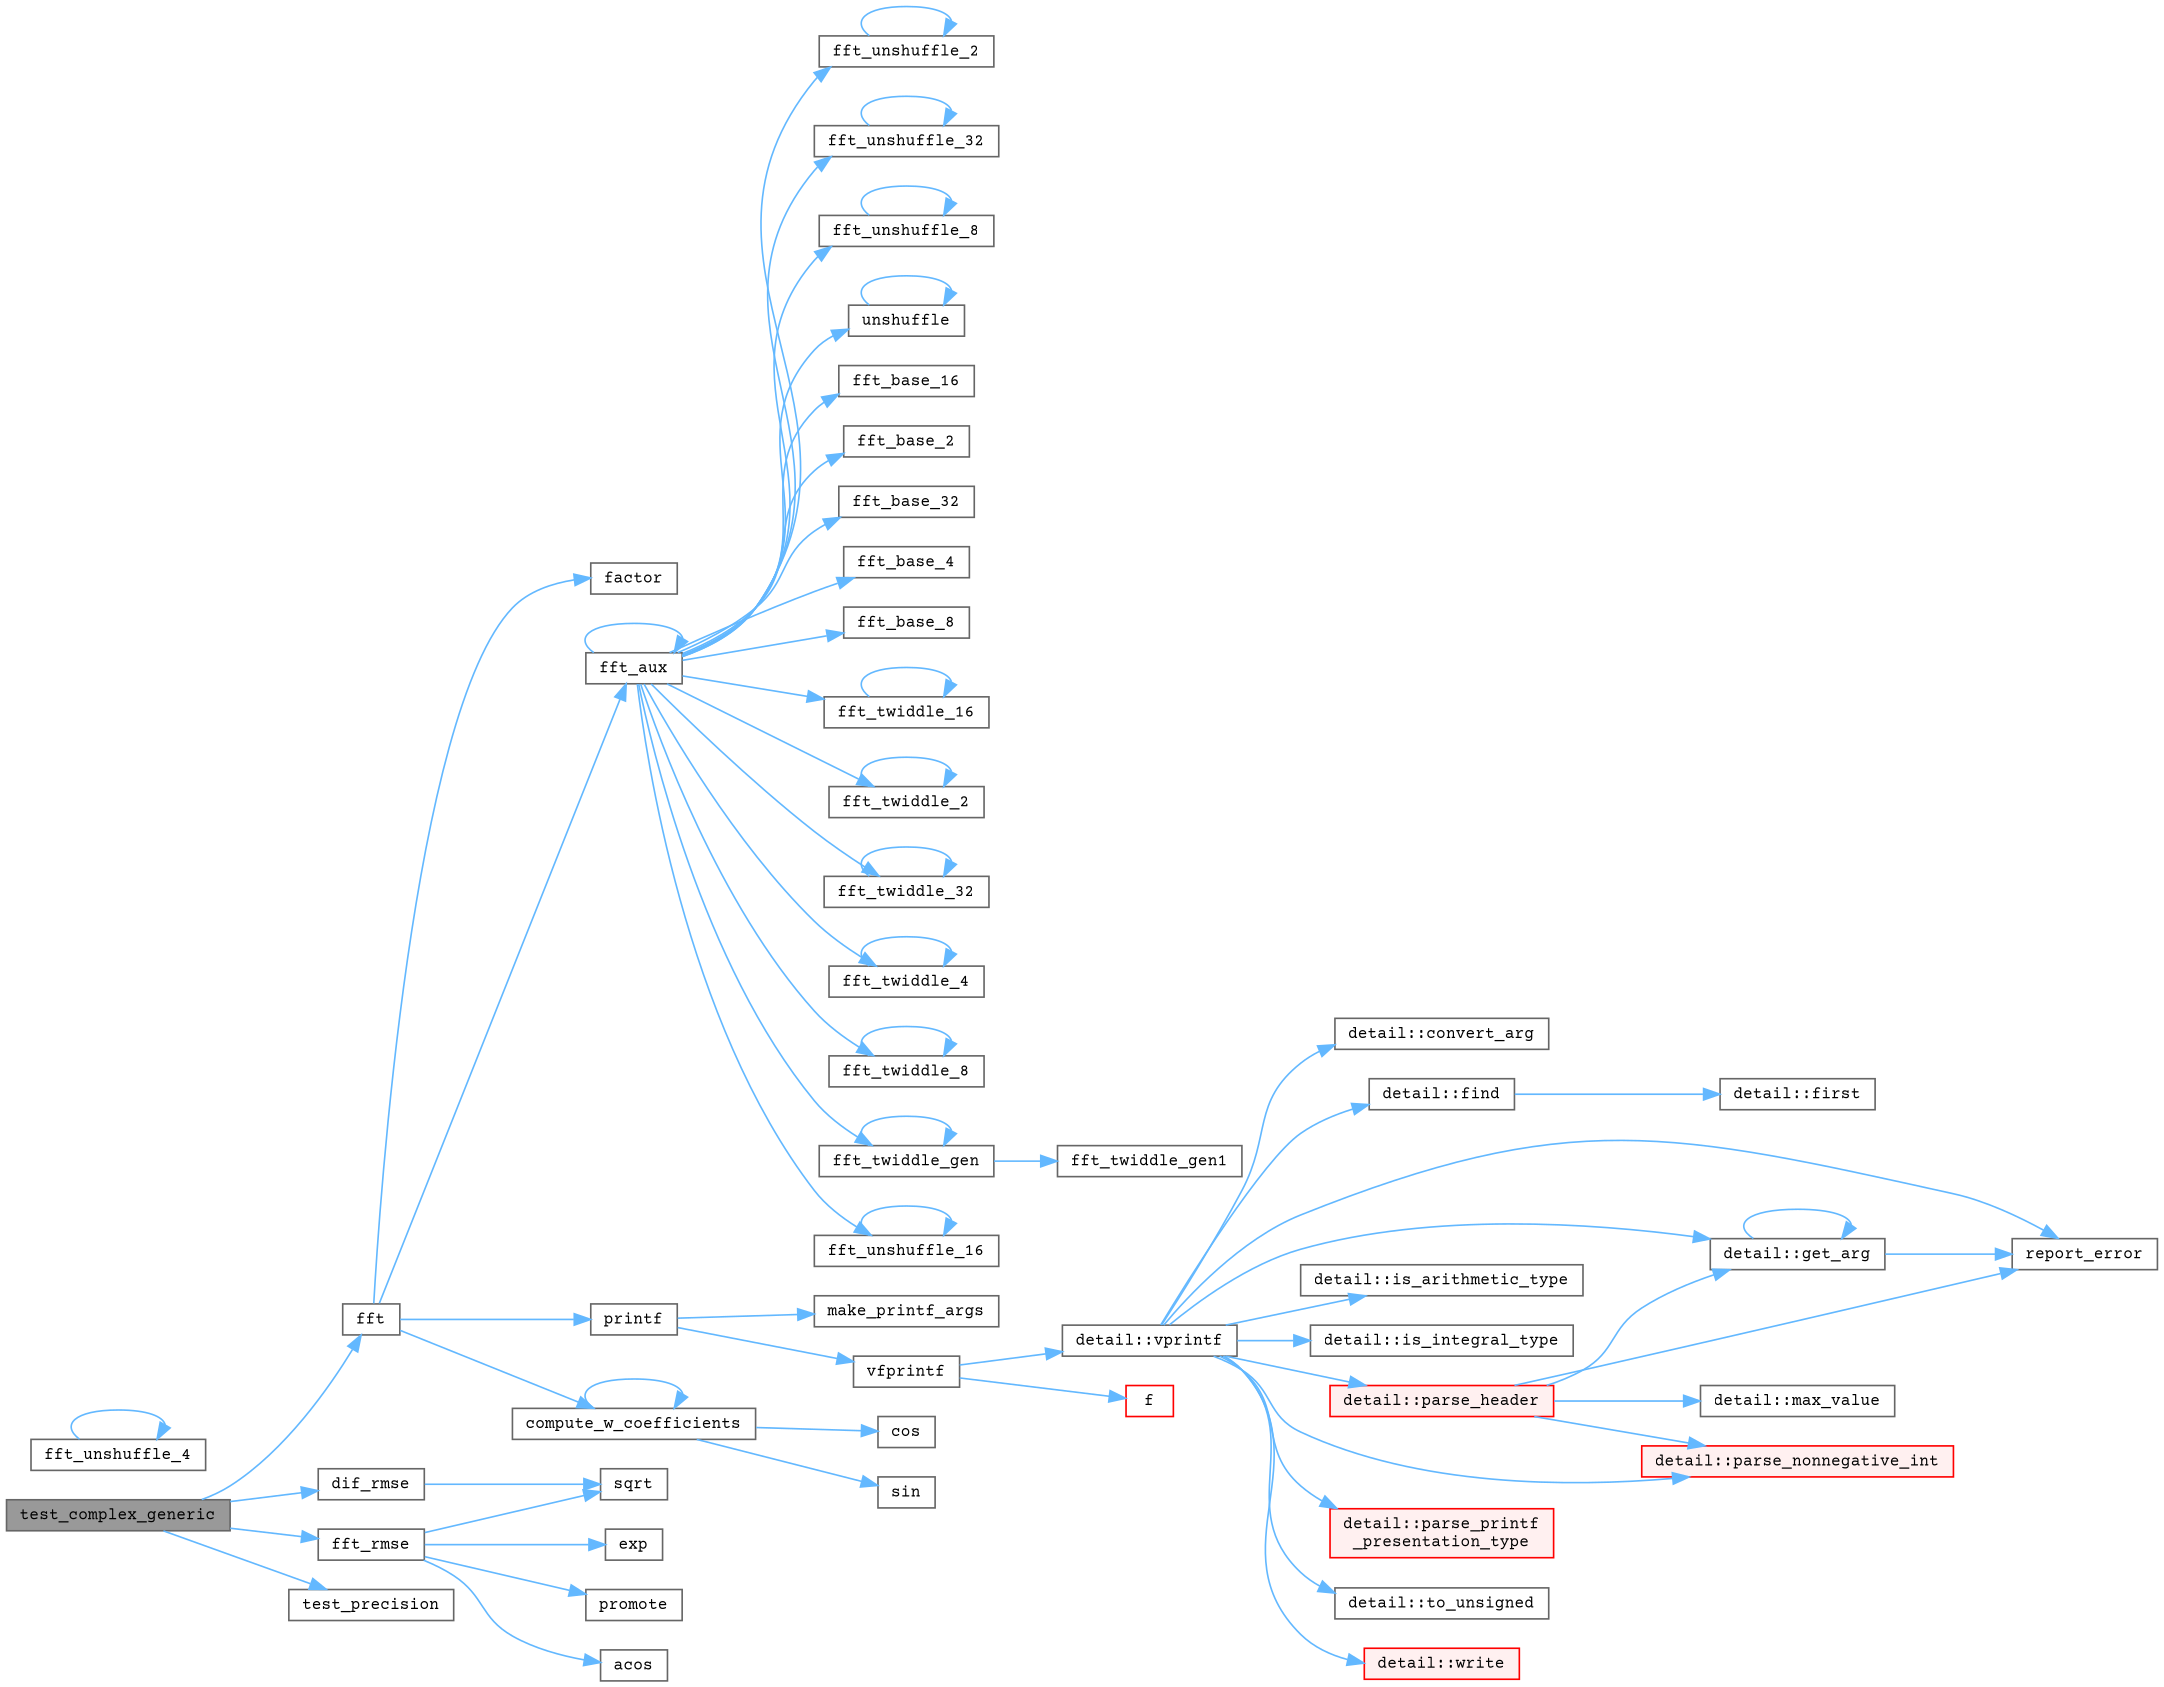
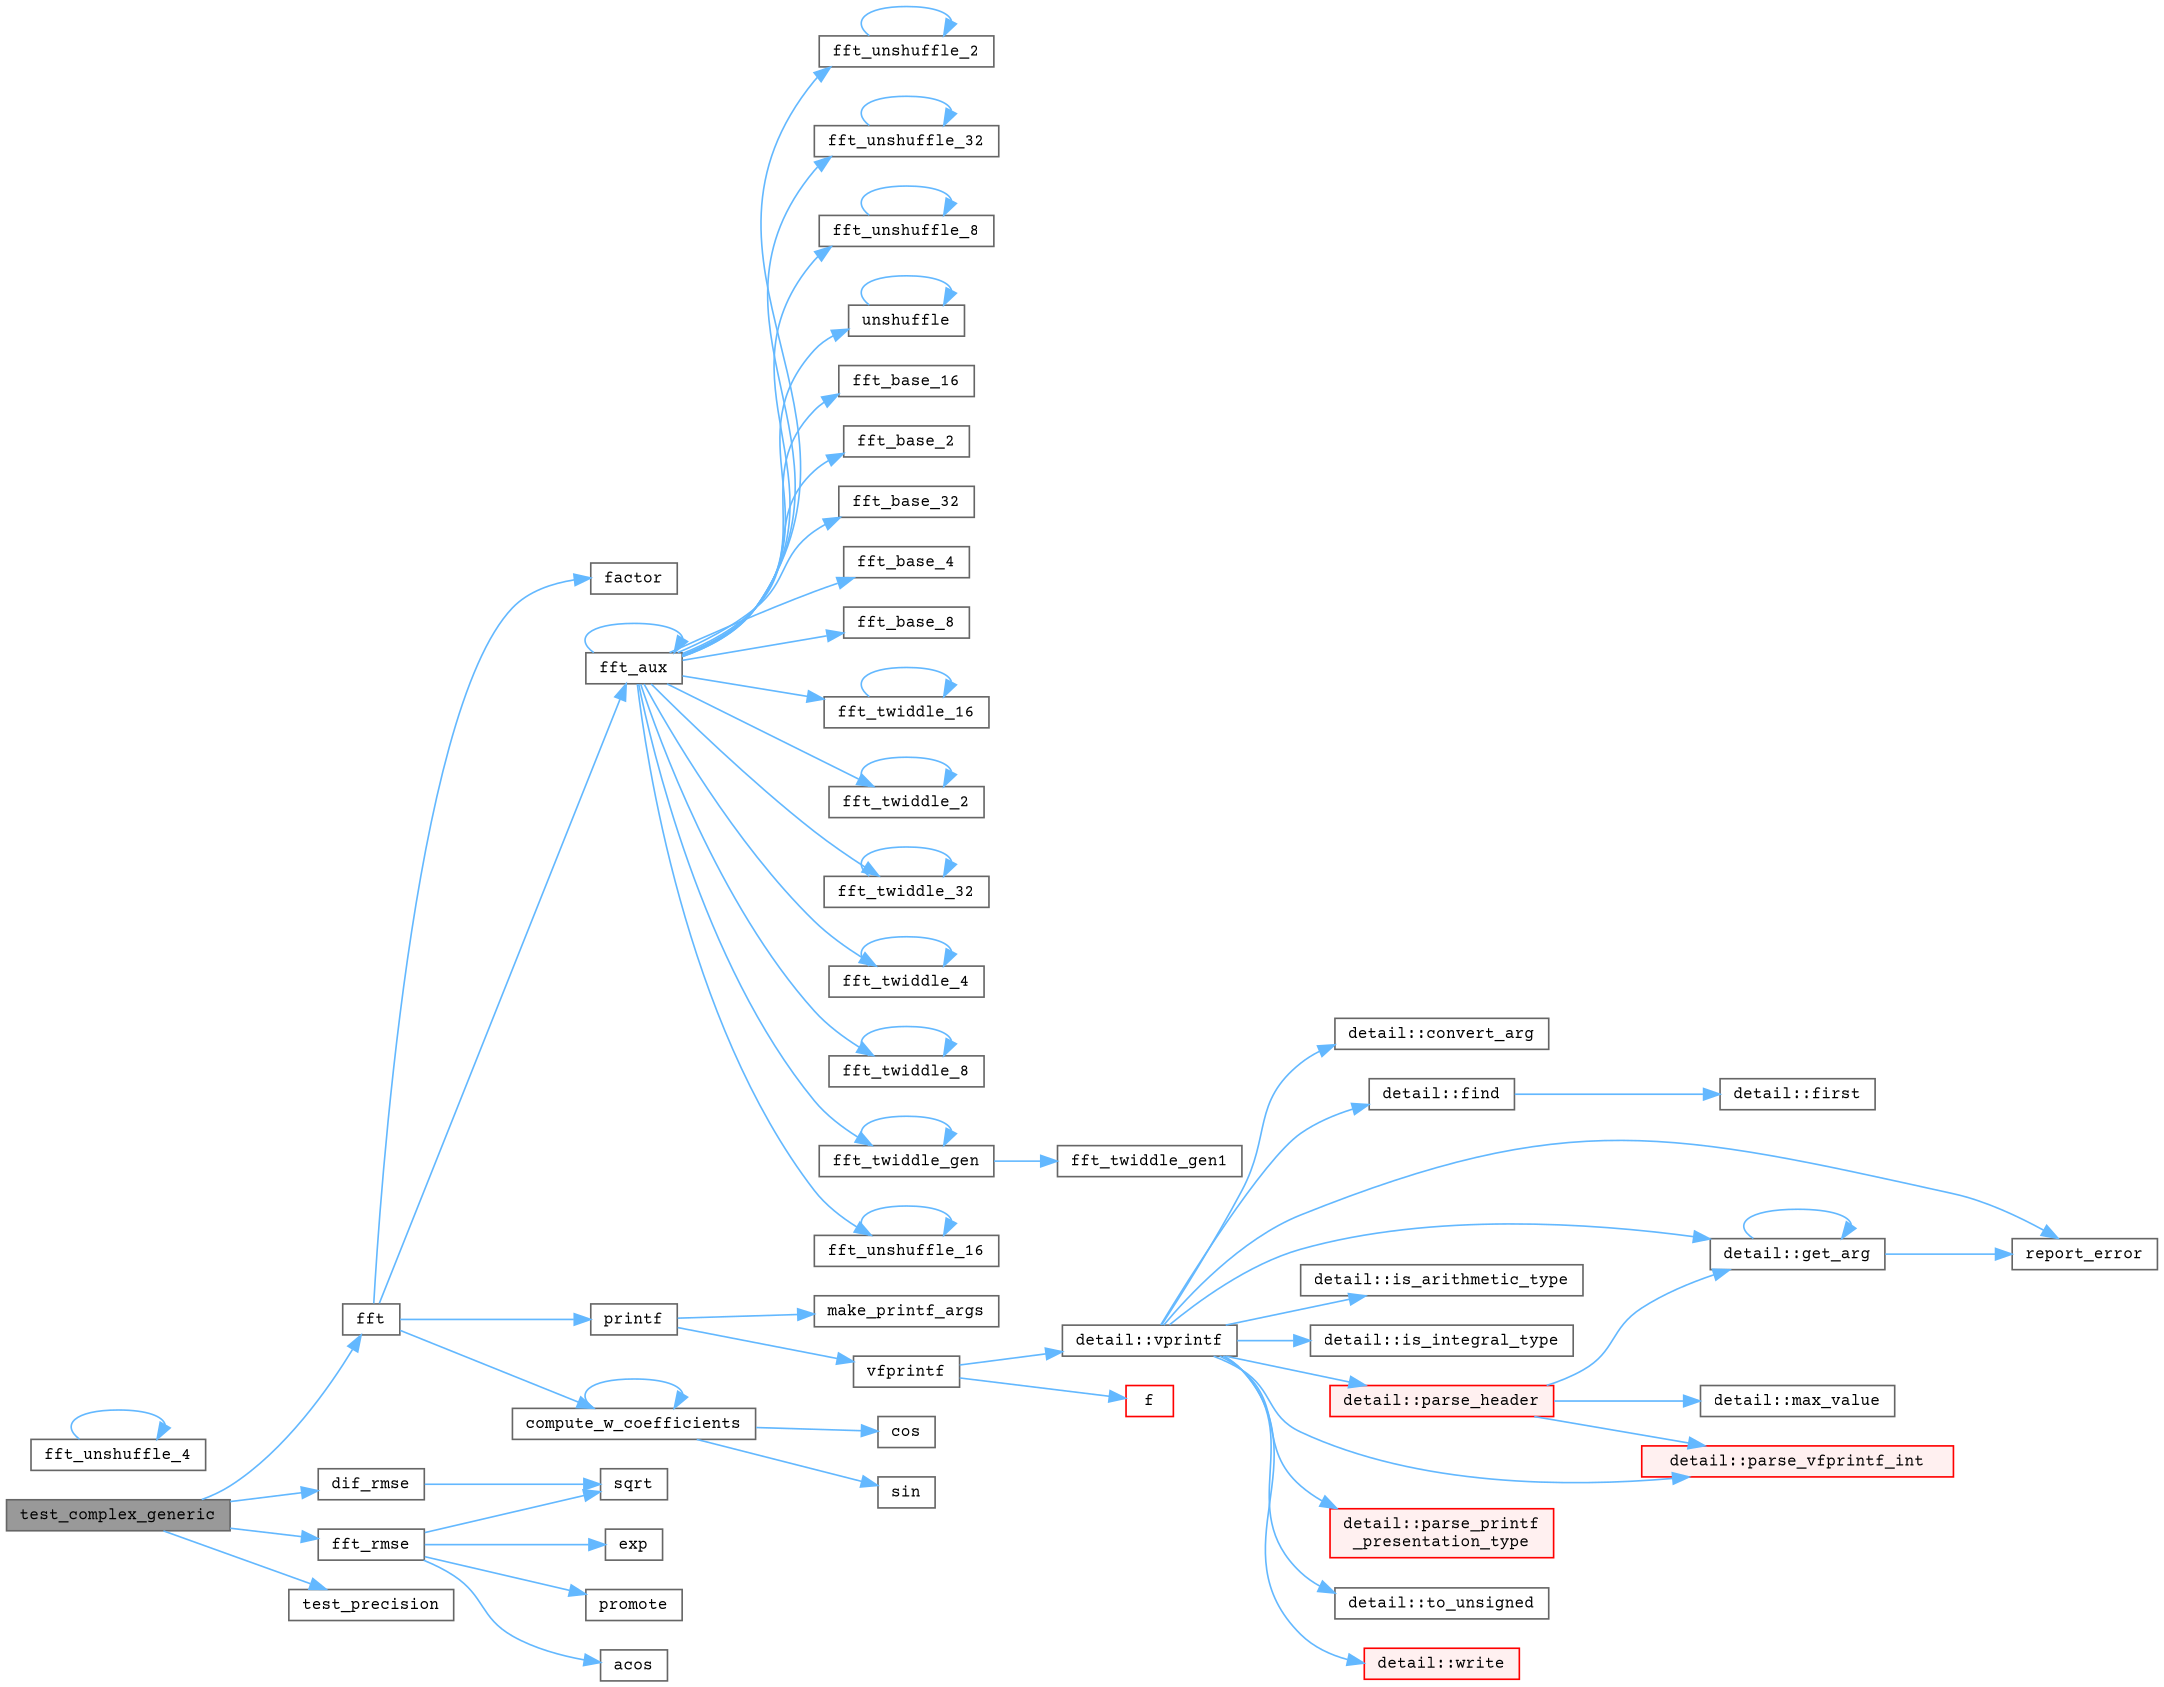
edge "detail::parse_header" -> "report_error": removed
node "detail::parse_nonnegative_int": label "detail::parse_nonnegative_int" -> "detail::parse_vfprintf_int"
